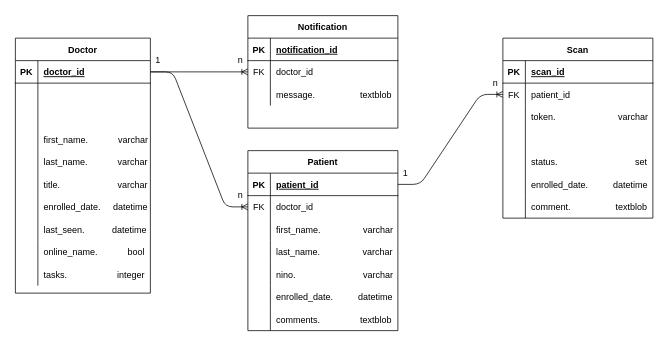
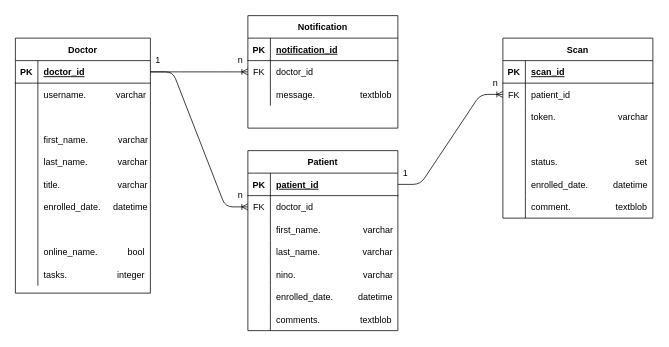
node "username. varchar": added
node "last_seen. datetime": removed
